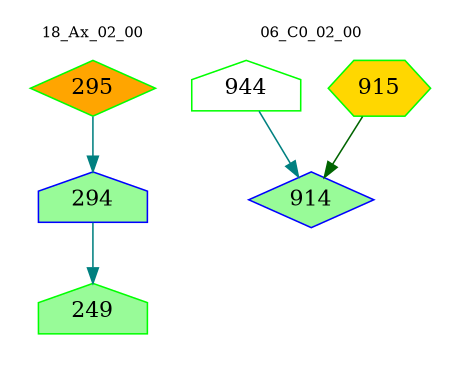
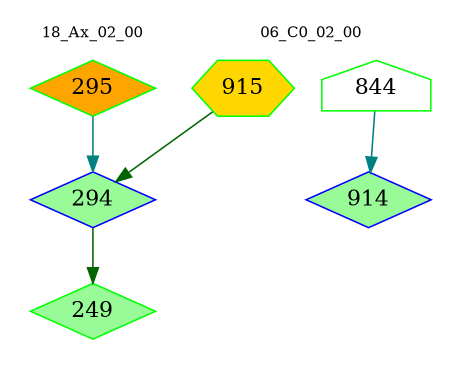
node "944": label "944" -> "844"
edge "915" -> "914": now "915" -> "294"
node "294": shape house -> diamond
edge "294" -> "249": color teal -> darkgreen
node "249": shape house -> diamond
